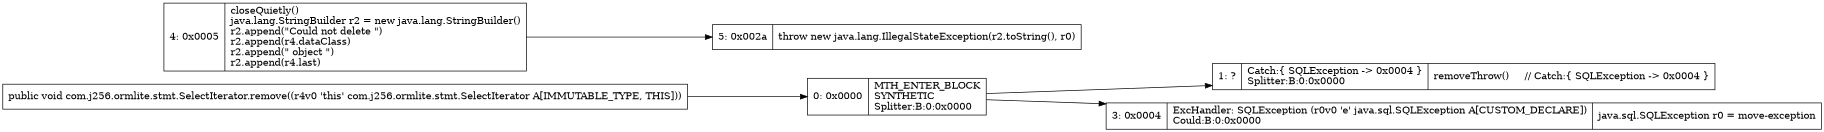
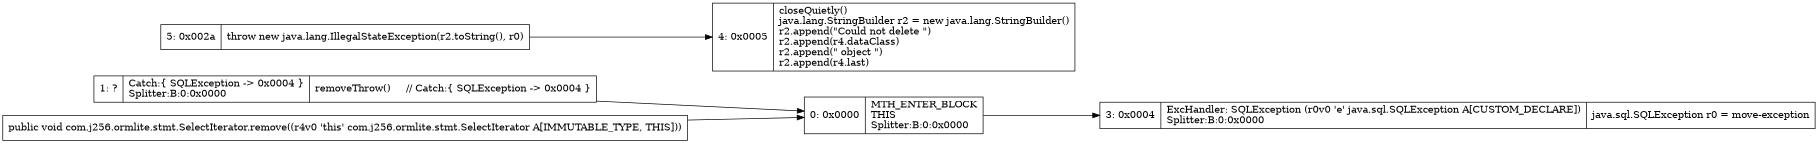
edge "4: 0x0005" -> "5: 0x002a": reversed
edge "0: 0x0000" -> "1: ?": reversed
node "0: 0x0000": text "SYNTHETIC" -> "THIS"
node "3: 0x0004": text "Could:B:0:0x0000" -> "Splitter:B:0:0x0000"
